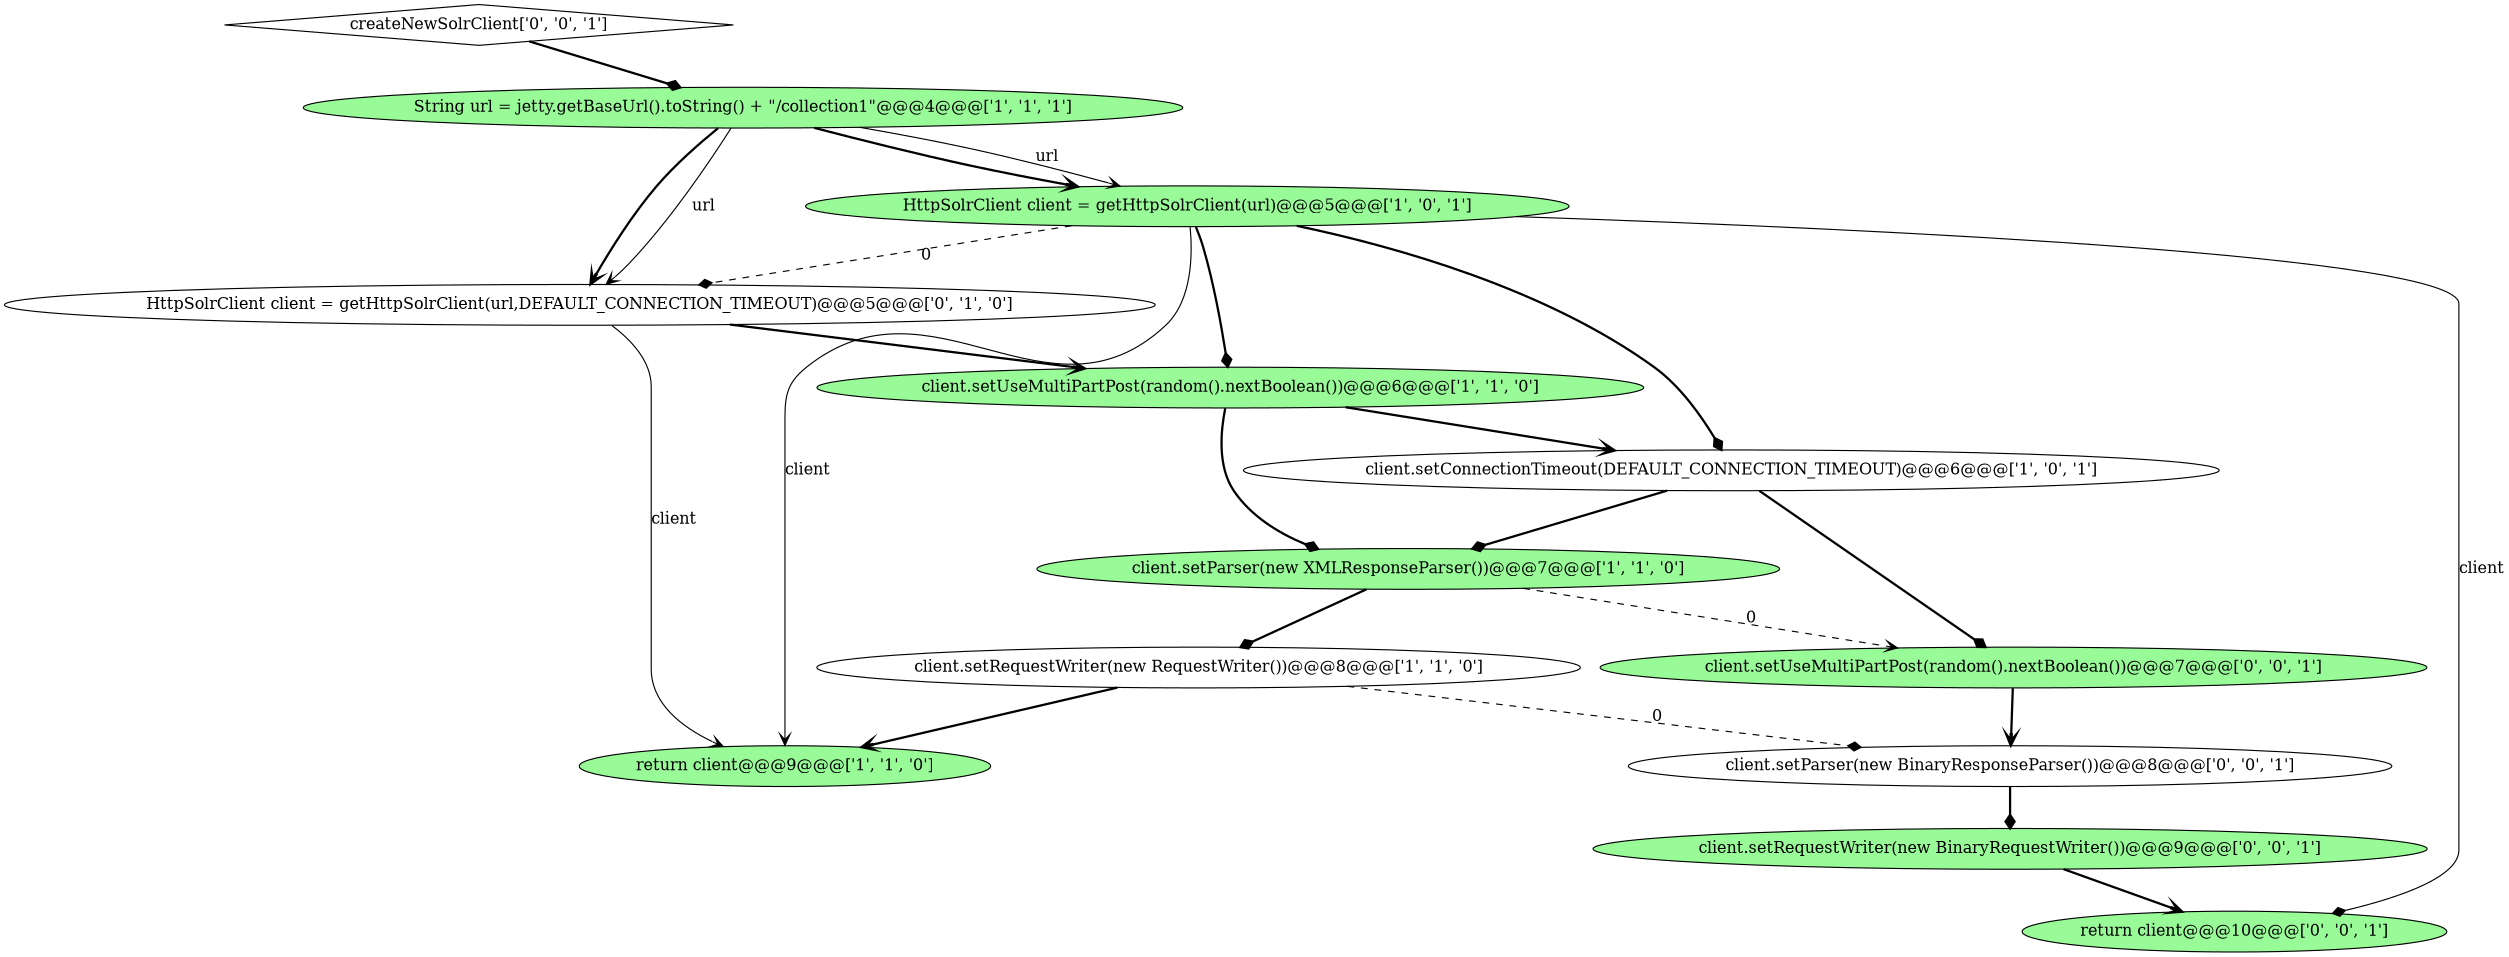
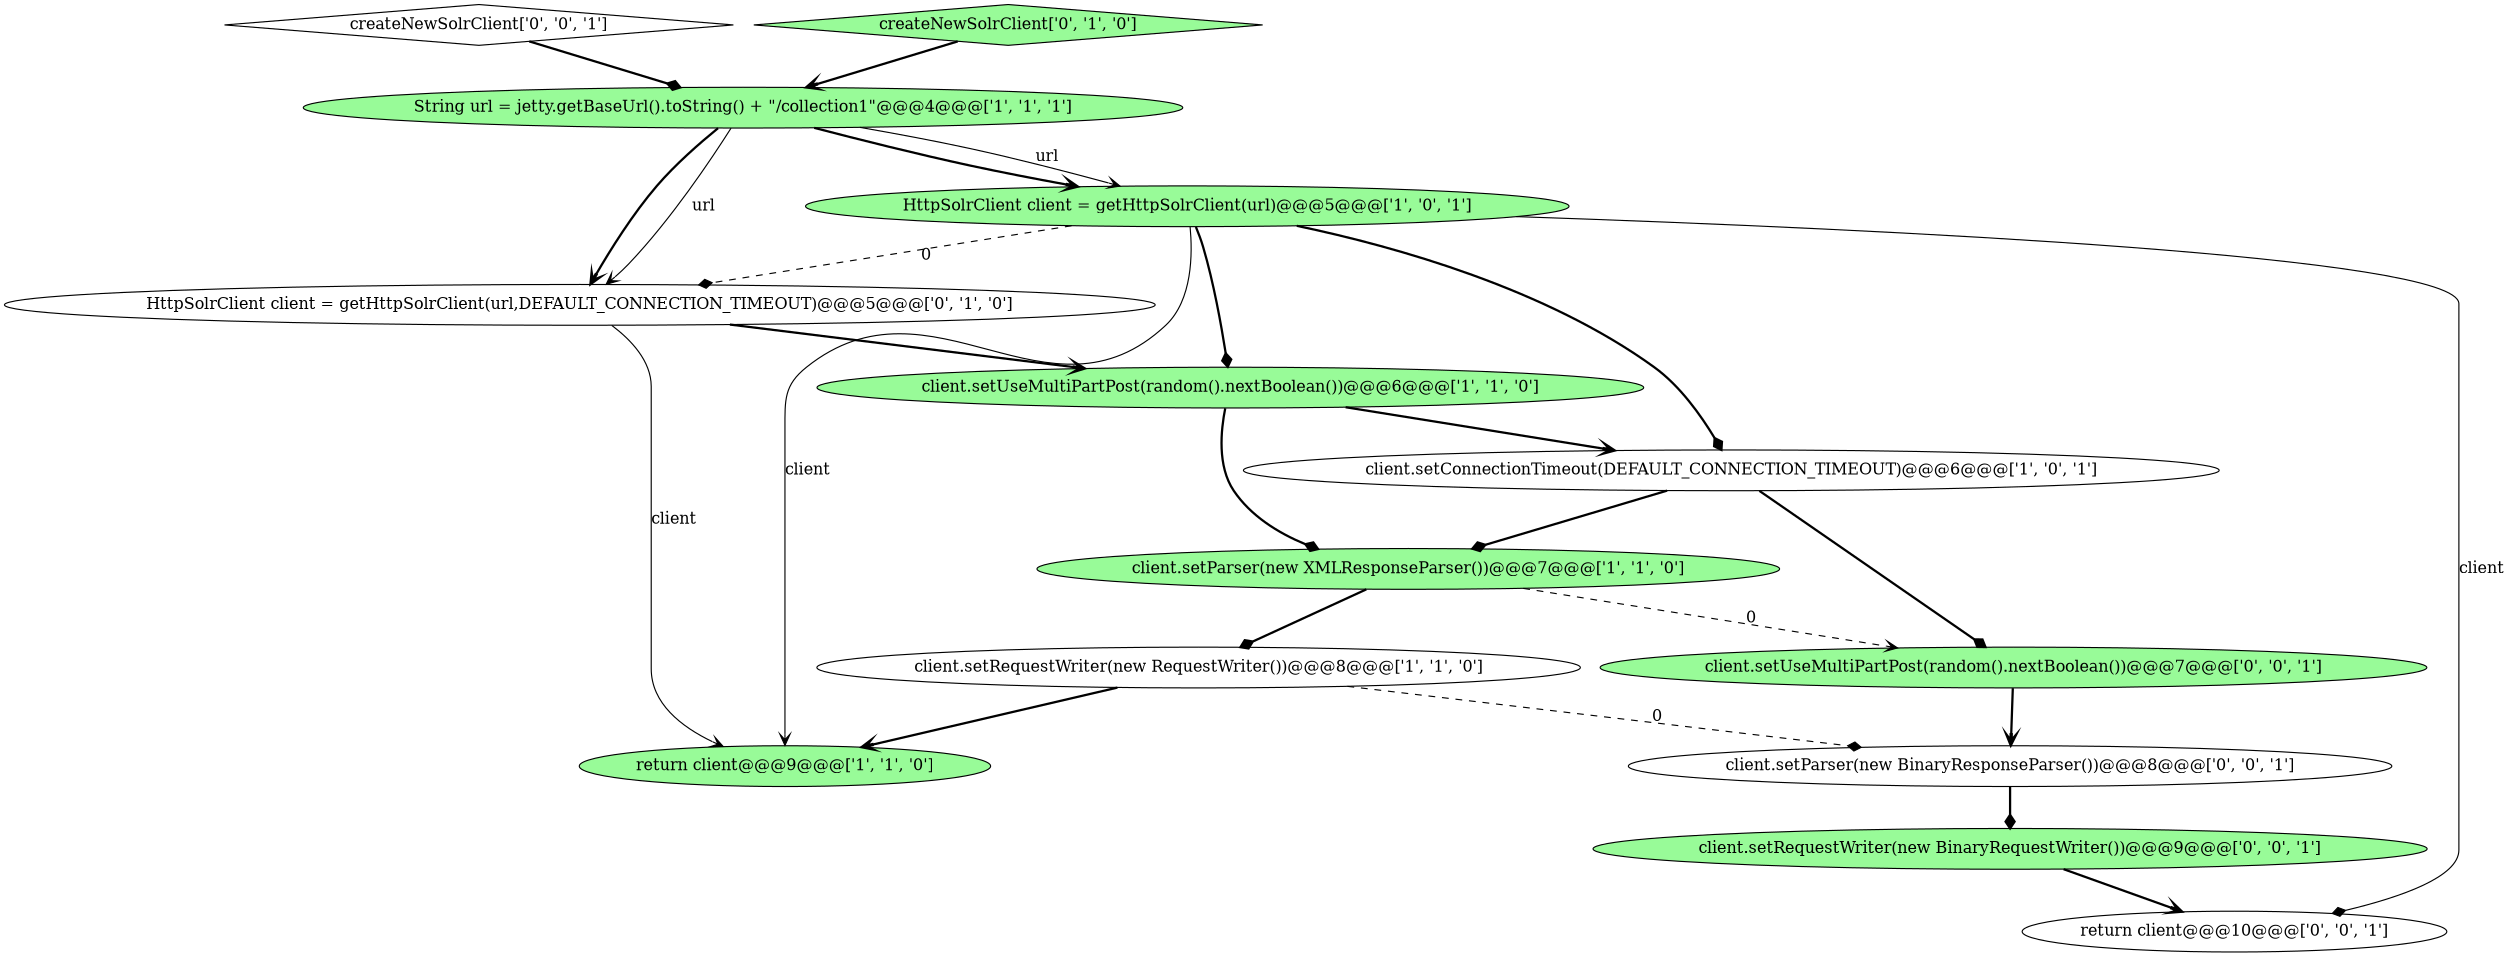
node "createNewSolrClient['0', '1', '0']": added
node "return client@@@10@@@['0', '0', '1']": fillcolor palegreen -> white
